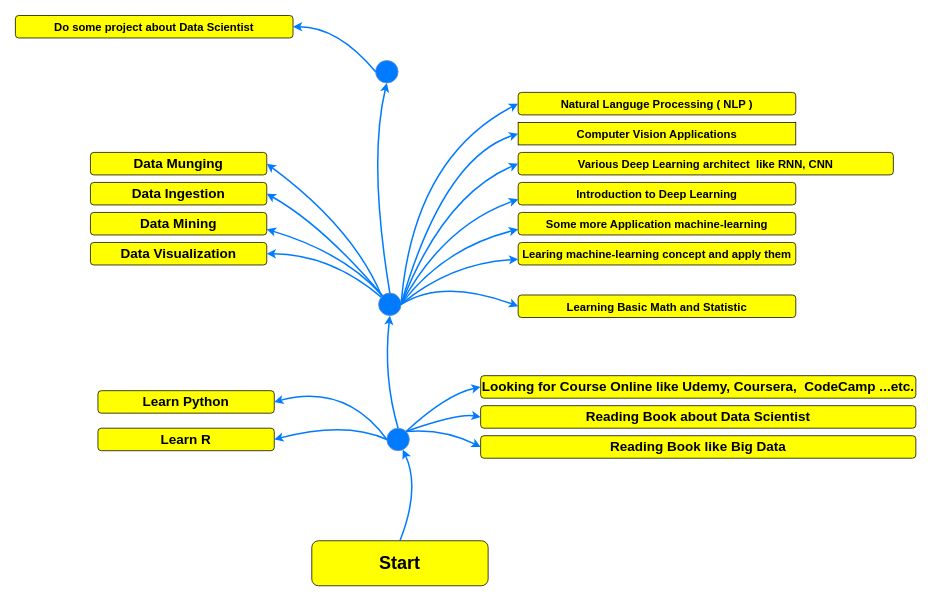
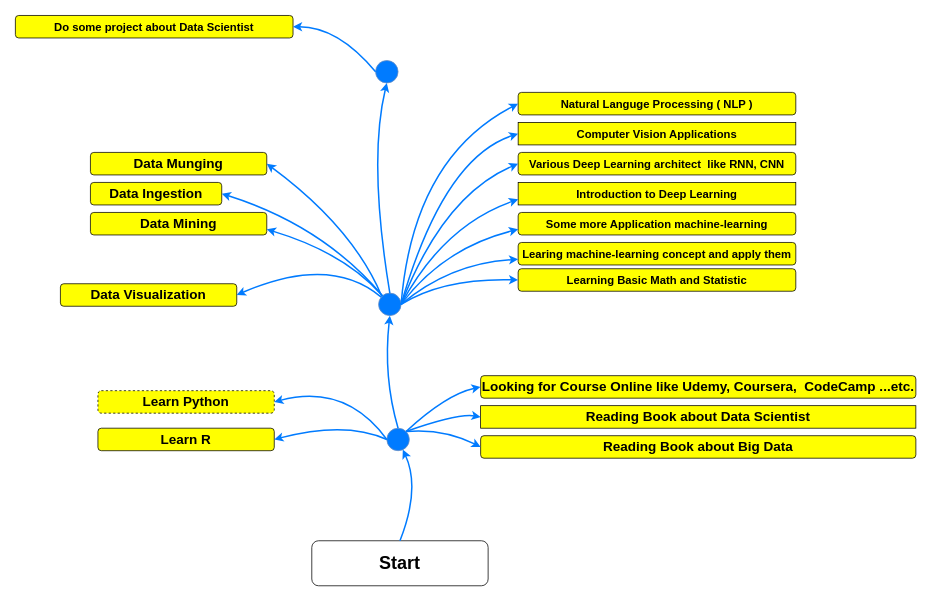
node "Various Deep Learning architect like RNN, CNN": size 375x23 -> 278x23
node "Data Ingestion": size 176x23 -> 131x23
node "Introduction to Deep Learning": shape rounded rectangle -> rectangle
node "Data Visualization": moved (179, 254) -> (149, 295)
node "Learning Basic Math and Statistic": moved (657, 306) -> (657, 280)
node "Learn Python": style solid -> dashed
node "Reading Book about Data Scientist": shape rounded rectangle -> rectangle
node "Reading Book like Big Data": label "Reading Book like Big Data" -> "Reading Book about Big Data"
node "Start": fillcolor #ffff00 -> #ffffff
